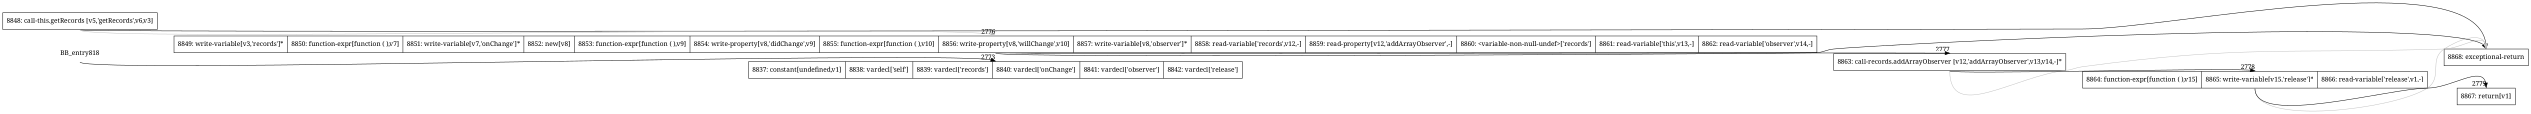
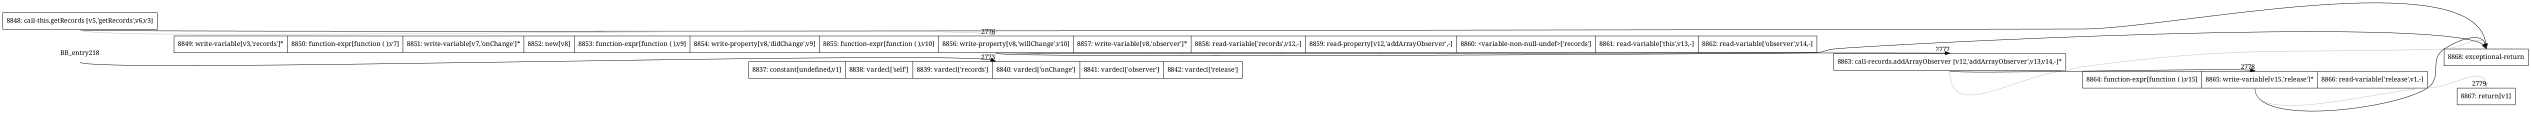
node "BB_entry818": label "BB_entry818" -> "BB_entry218"
edge "8864: function-expr[function ( ),v15]" -> "8867: return[v1]": color black -> gray
edge "8864: function-expr[function ( ),v15]" -> "8868: exceptional-return": color gray -> black
